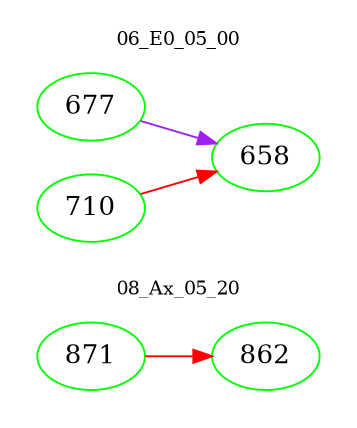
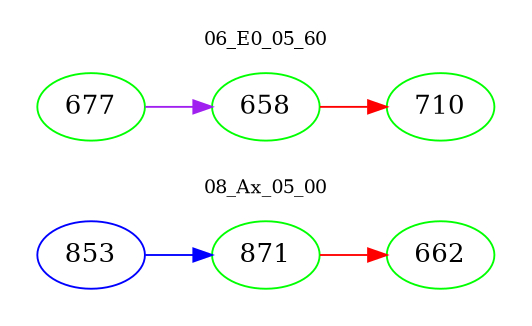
cluster "06_E0_05_00": label "06_E0_05_00" -> "06_E0_05_60"
edge "710" -> "658": reversed
node "853": added
cluster "08_Ax_05_20": label "08_Ax_05_20" -> "08_Ax_05_00"
node "862": label "862" -> "662"
